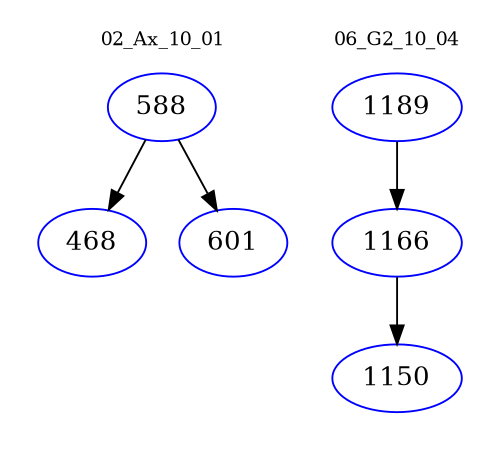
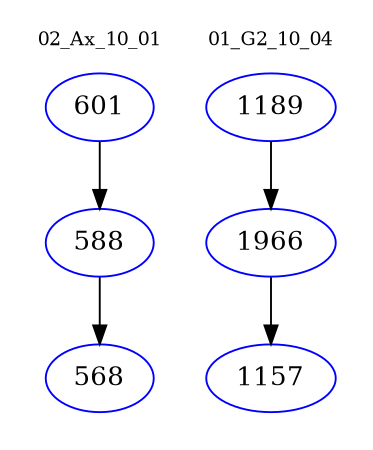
cluster "06_G2_10_04": label "06_G2_10_04" -> "01_G2_10_04"
edge "588" -> "601": reversed
node "468": label "468" -> "568"
node "1166": label "1166" -> "1966"
node "1150": label "1150" -> "1157"
